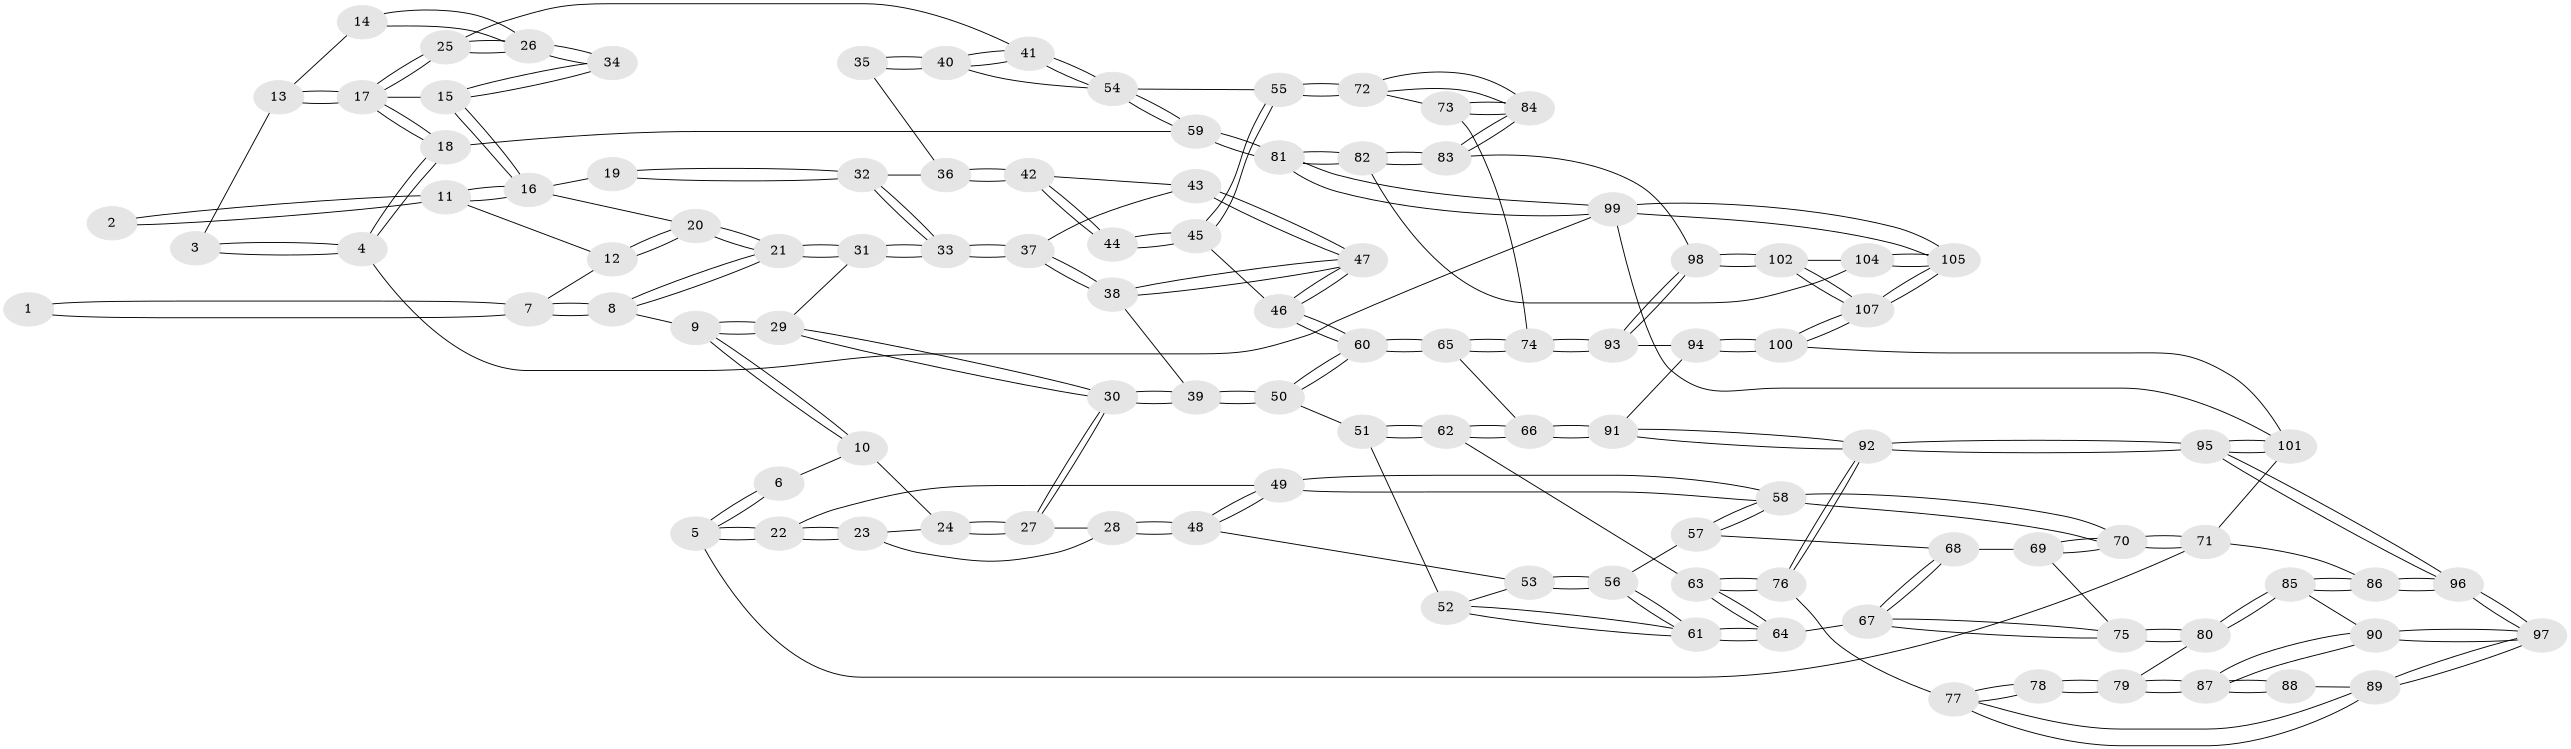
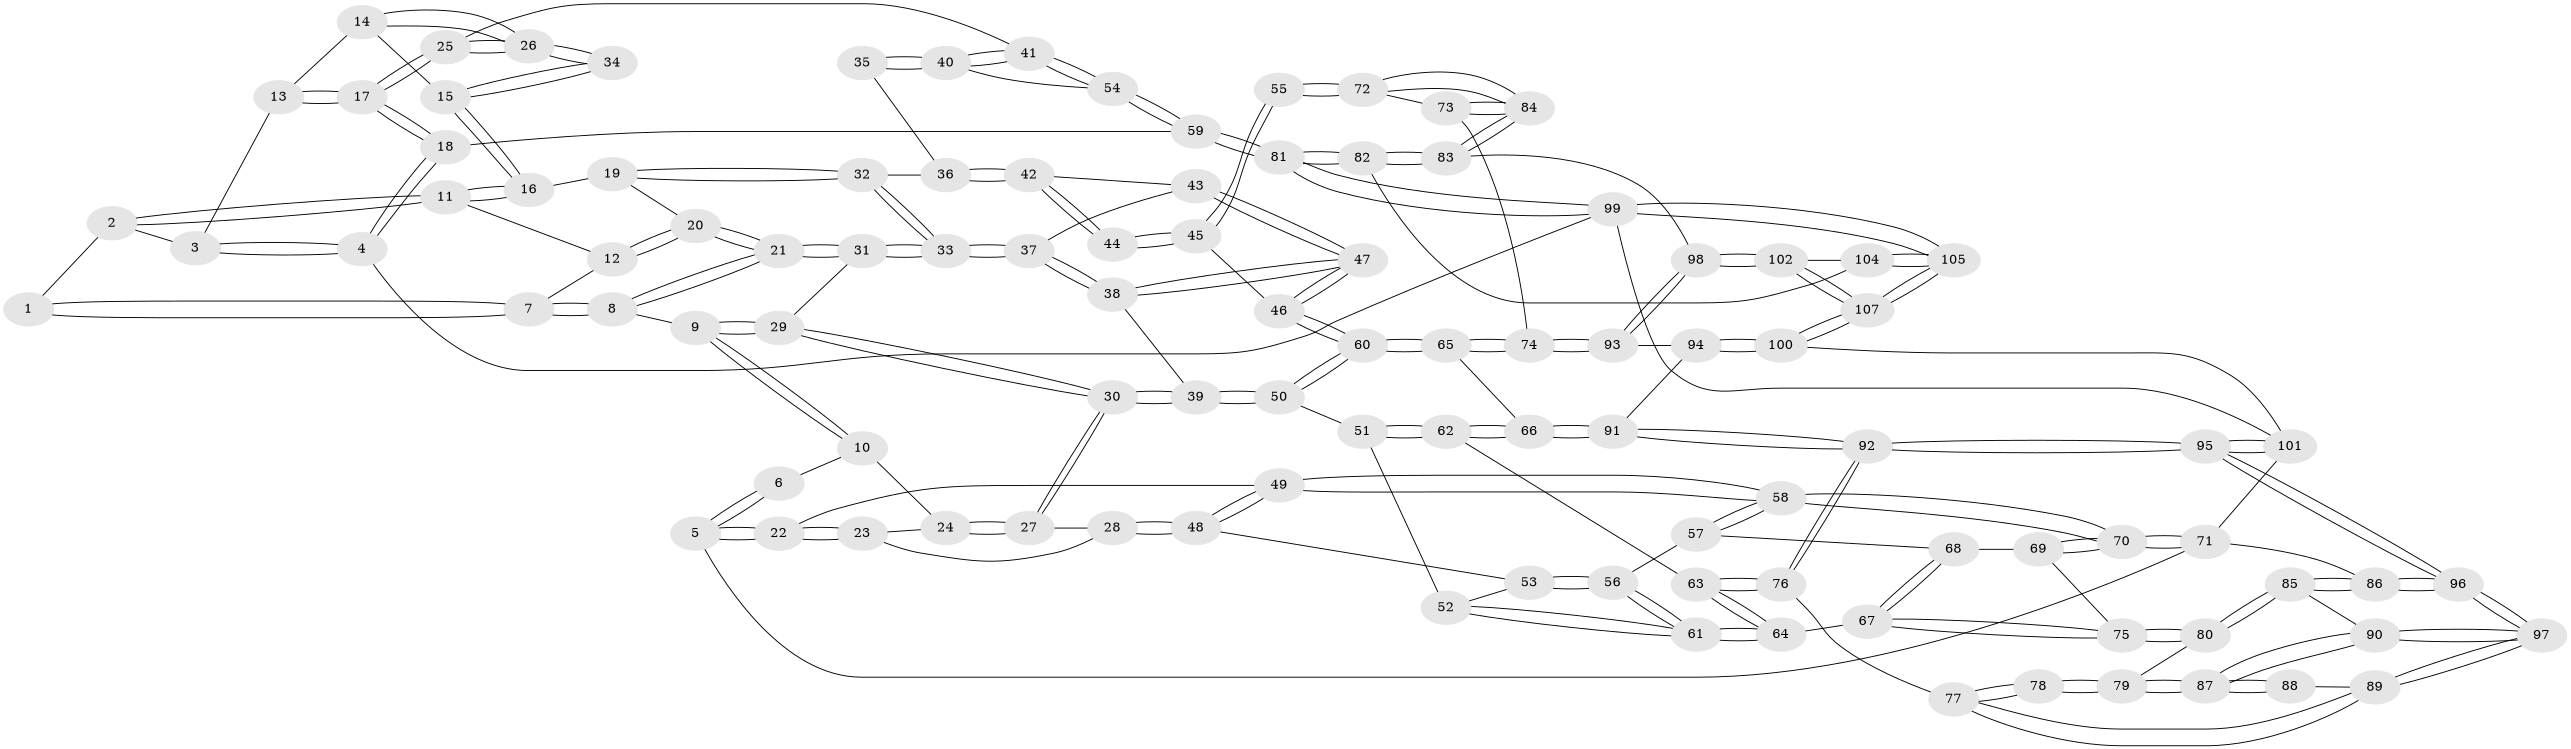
edge "54" -- "55": removed
edge "17" -- "15": now "14" -- "15"
edge "16" -- "20": now "19" -- "20"
edge "2" -- "3": added
edge "2" -- "1": added
